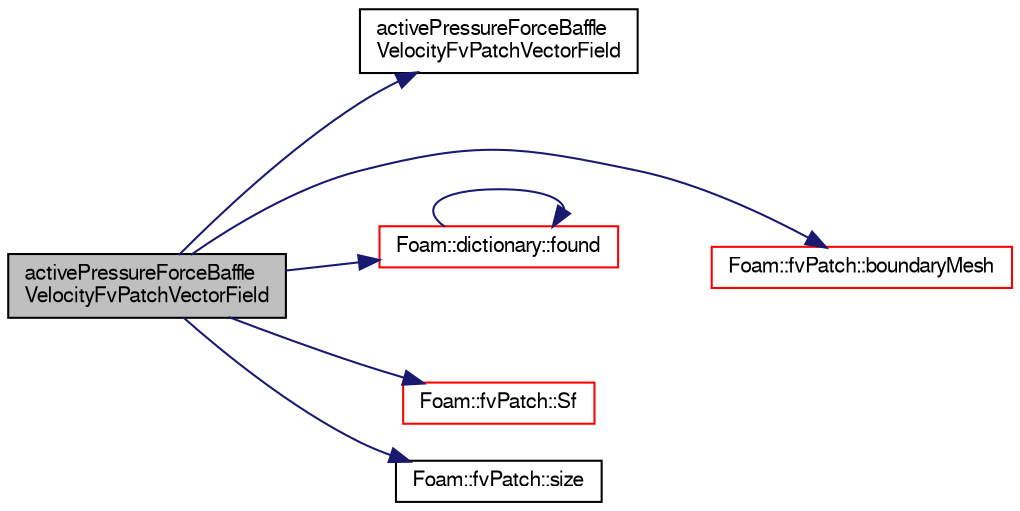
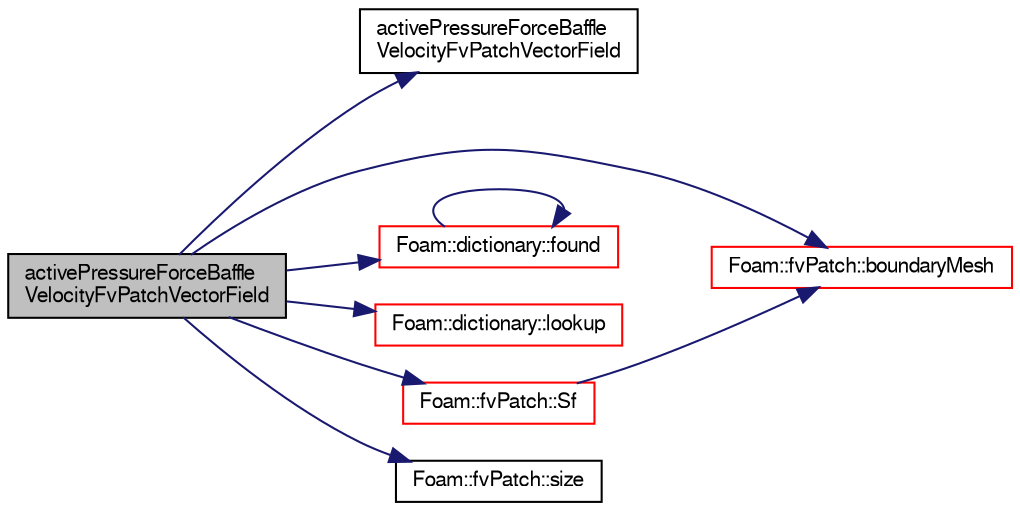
node "Foam::dictionary::lookup": added
edge "Foam::fvPatch::Sf" -> "Foam::fvPatch::boundaryMesh": added
